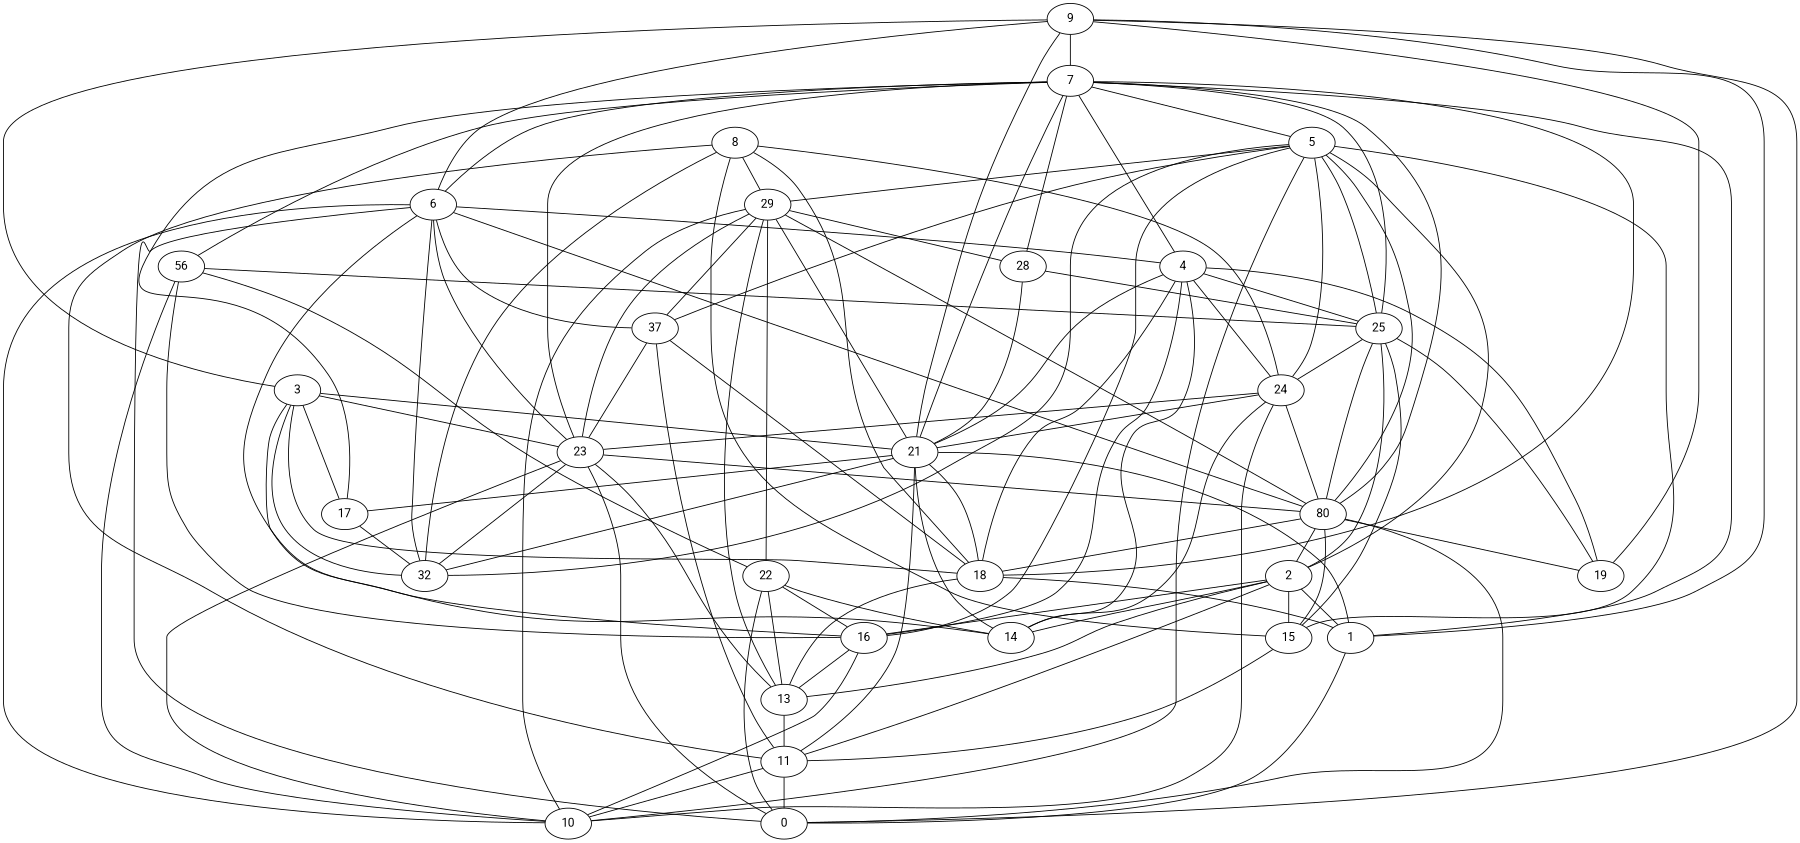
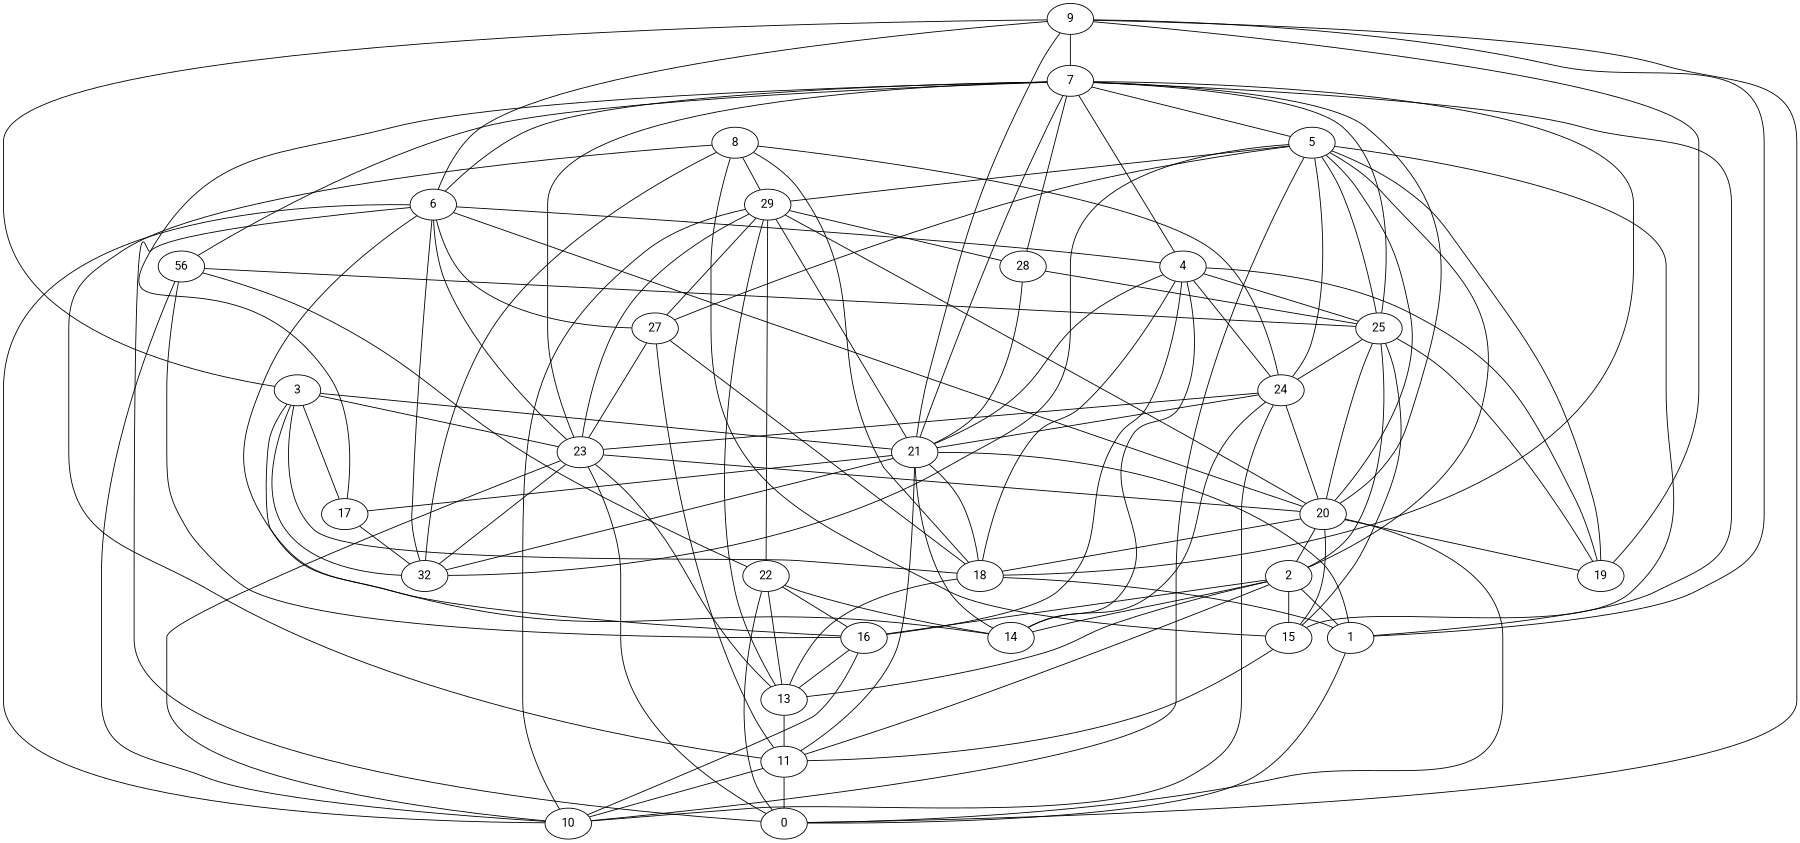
node "37": label "37" -> "27"
edge "5" -- "16": now "5" -- "19"
node "80": label "80" -> "20"
